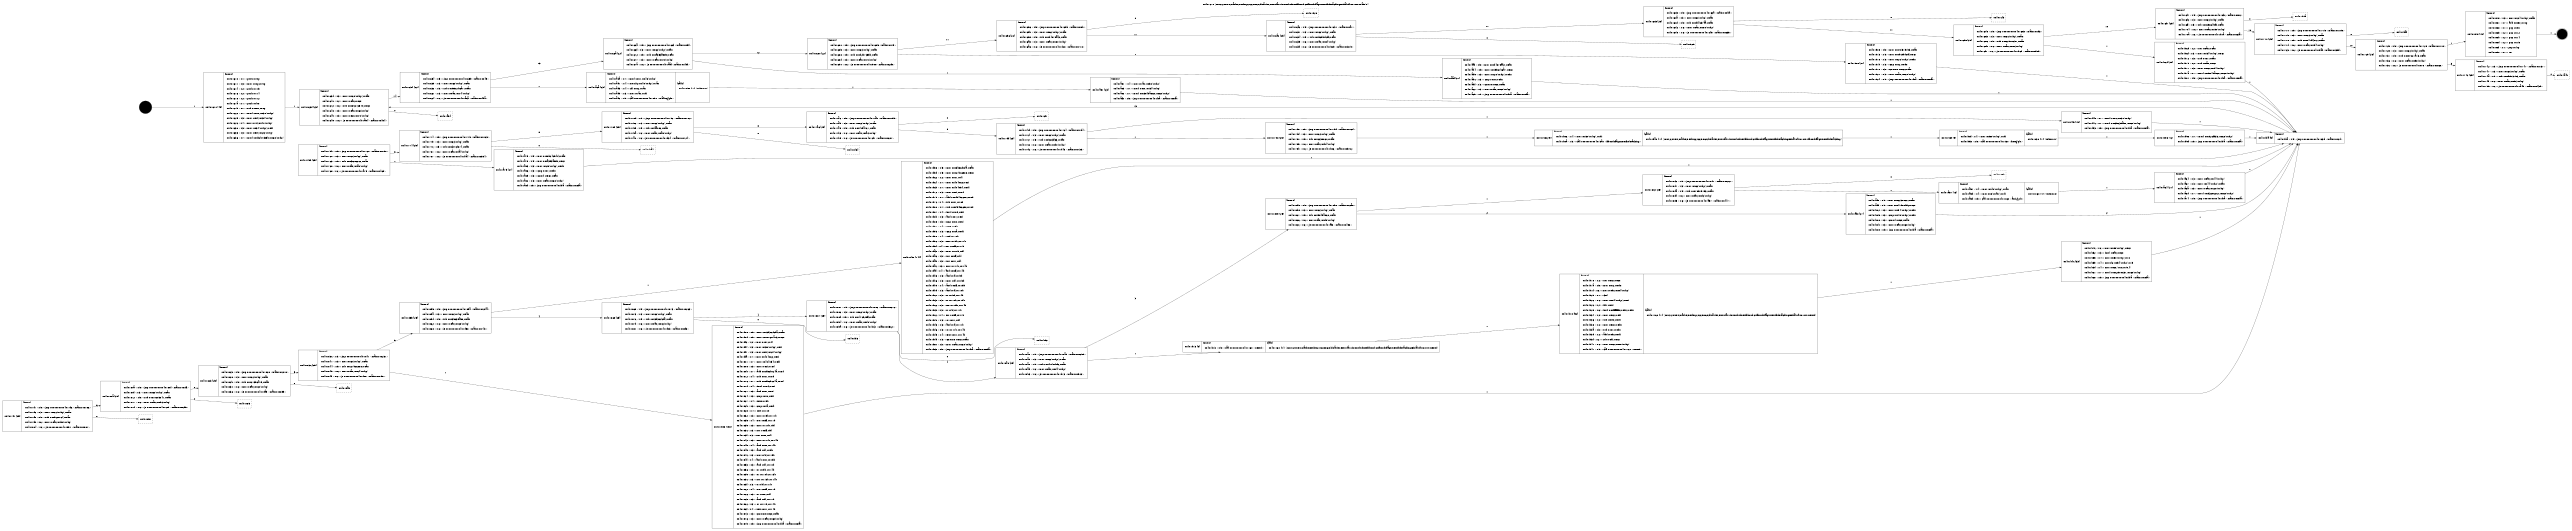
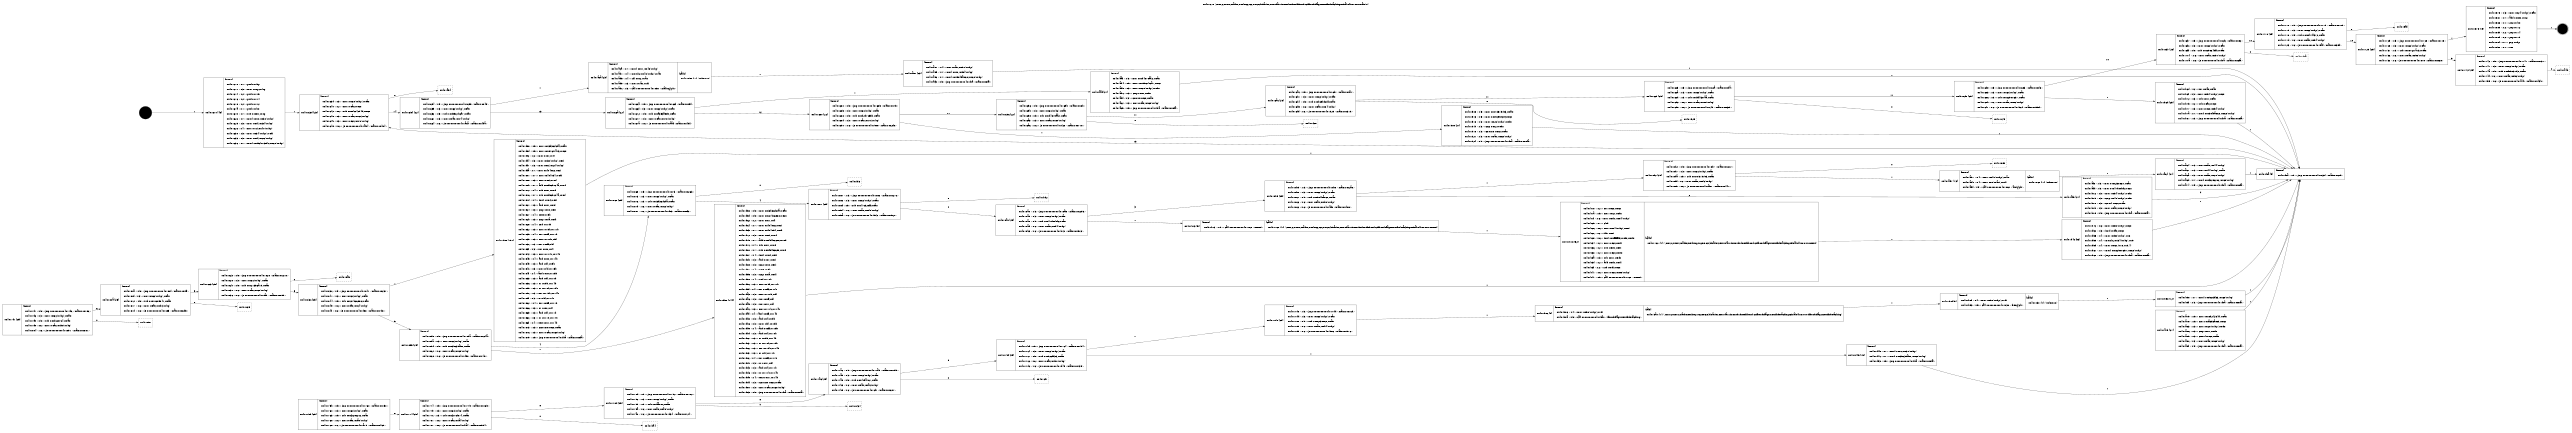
edge "0x40175b [25]" -> "0x401a79 [27]": removed, label "1"
